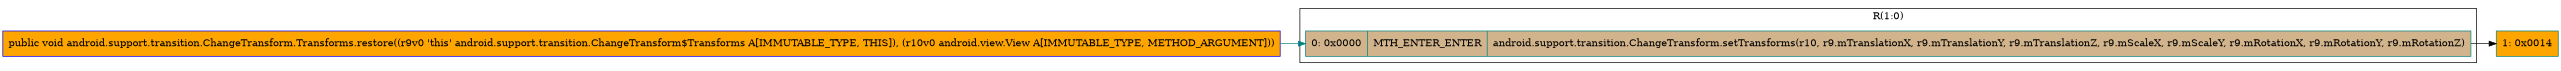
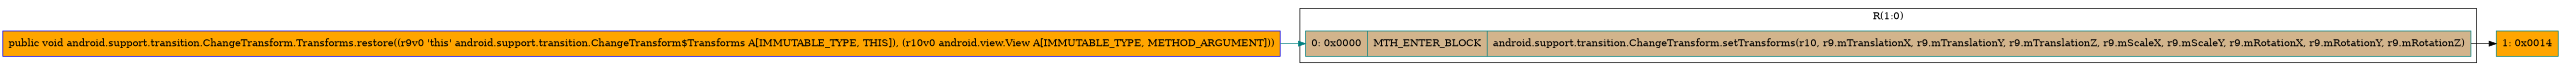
node "0: 0x0000": text "MTH_ENTER_ENTER" -> "MTH_ENTER_BLOCK"
